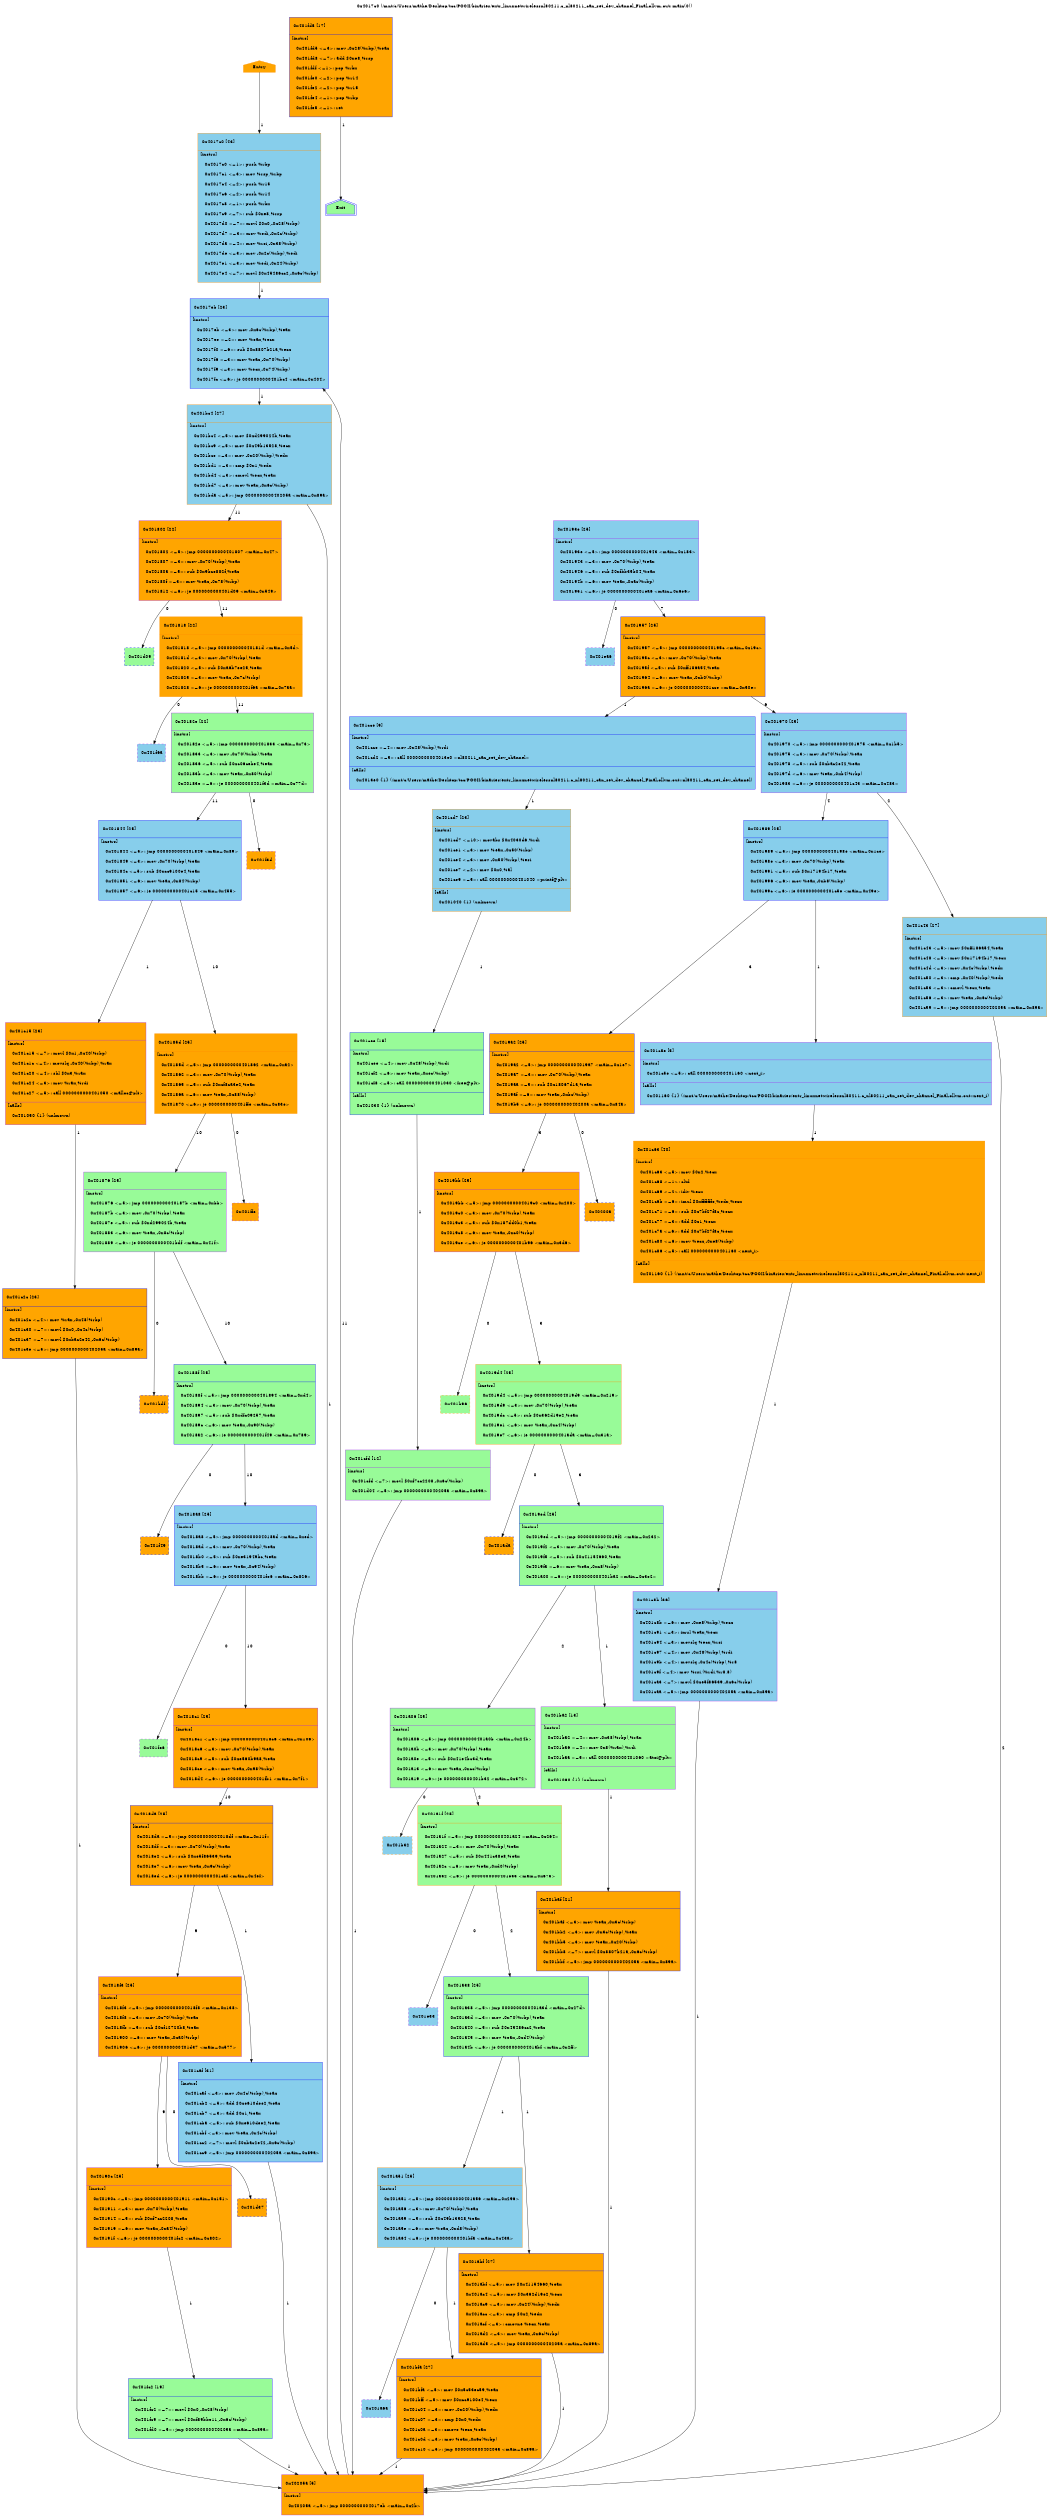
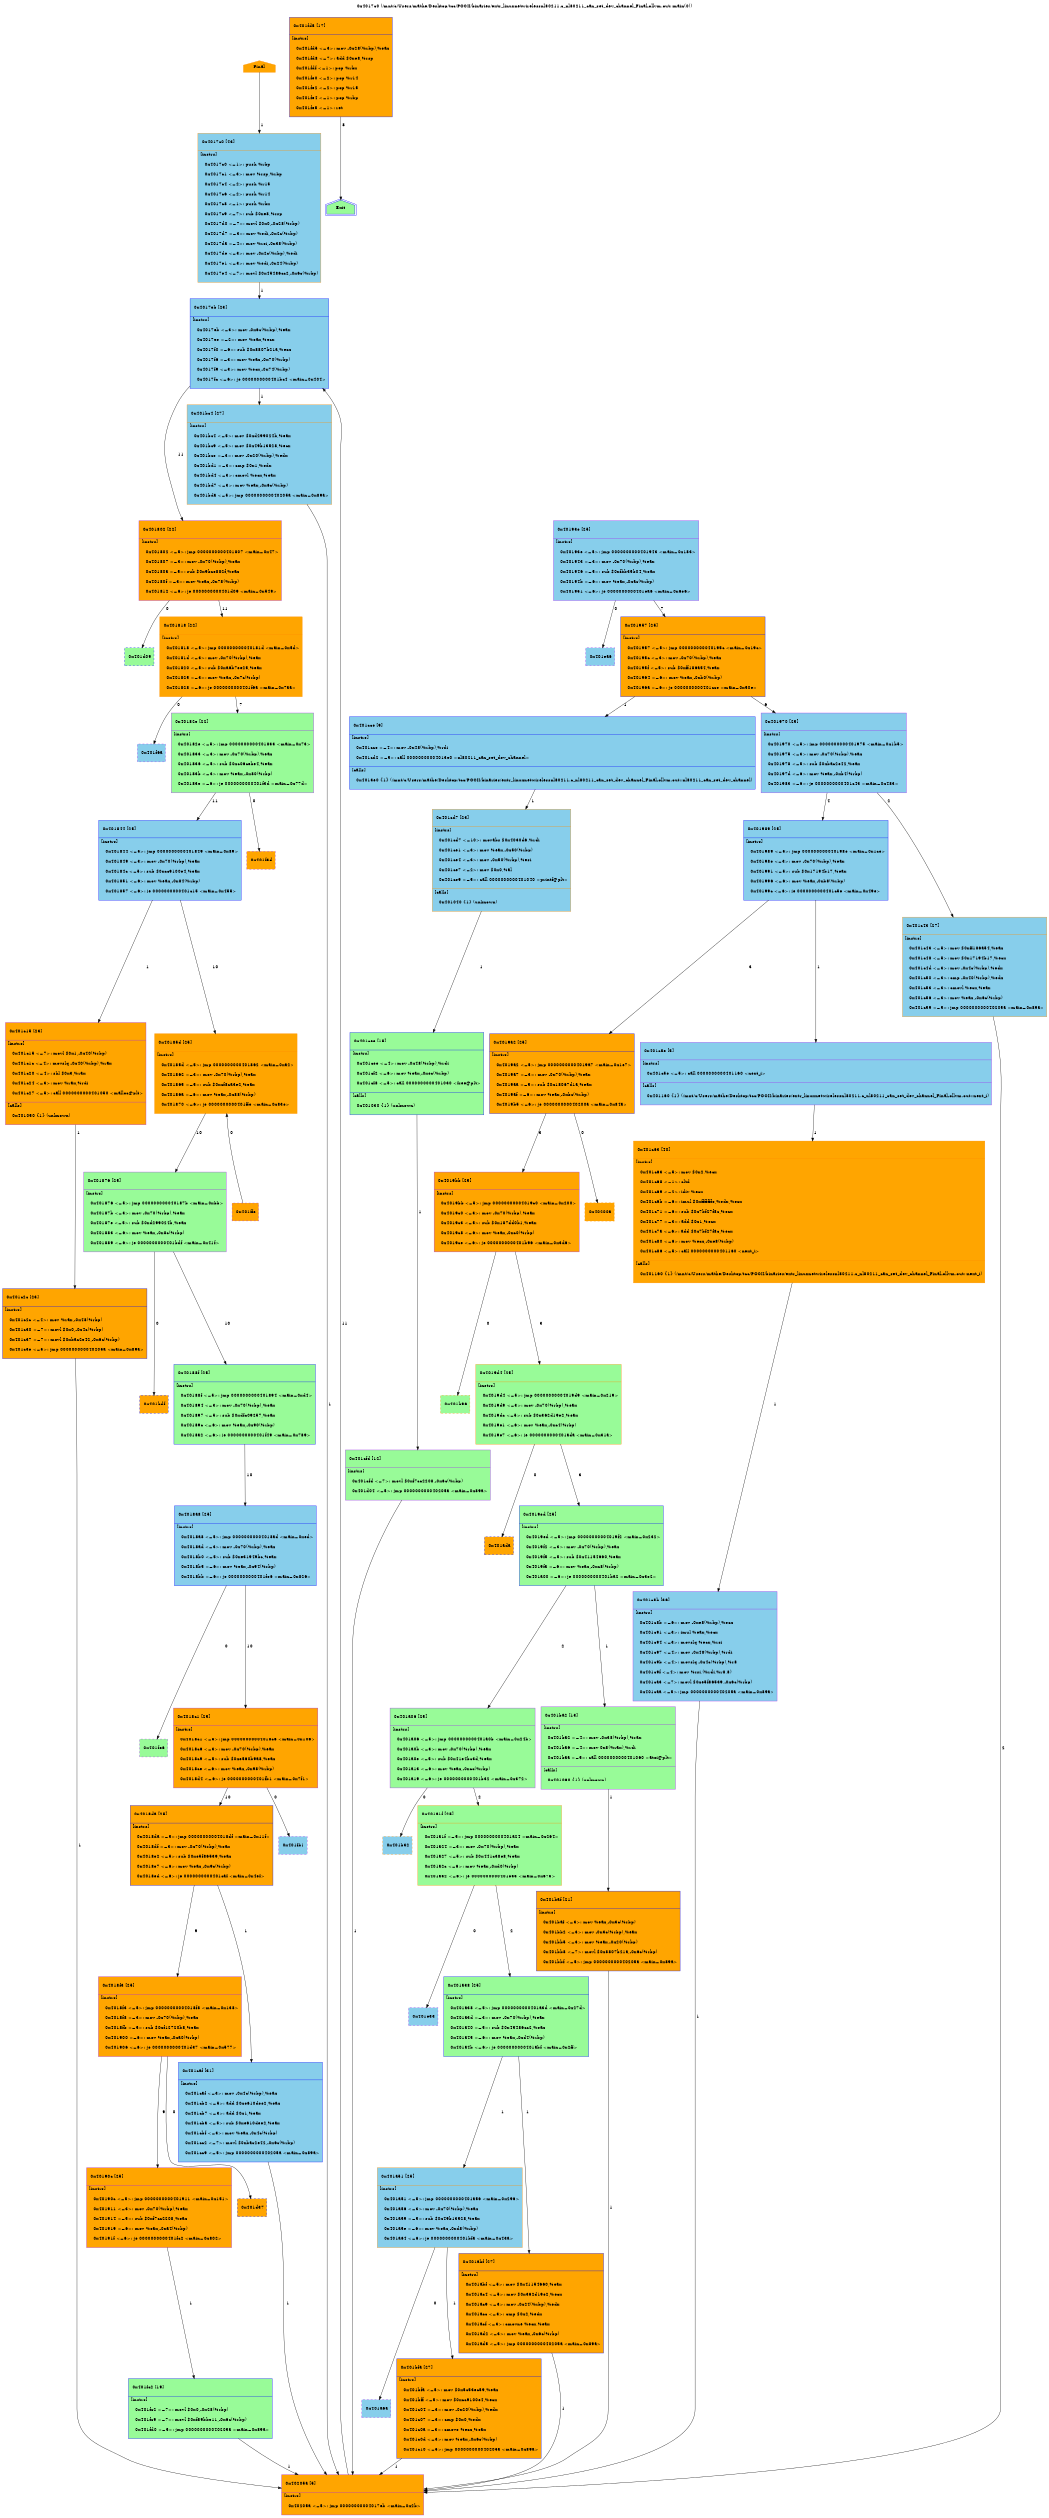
node "Entry": label "Entry" -> "Final"
edge "0x401fd5 [17]" -> "Exit": label " 1" -> " 8"
edge "0x401bc4 [27]" -> "0x401802 [22]": now "0x4017eb [23]" -> "0x401802 [22]"
edge "0x401818 [22]" -> "0x40182e [22]": label " 11" -> " 7"
edge "0x40185d [25]" -> "0x401ffe": reversed
node "0x40200a": color blue -> darkorange
node "0x401f49": removed
node "0x401fb1": added
